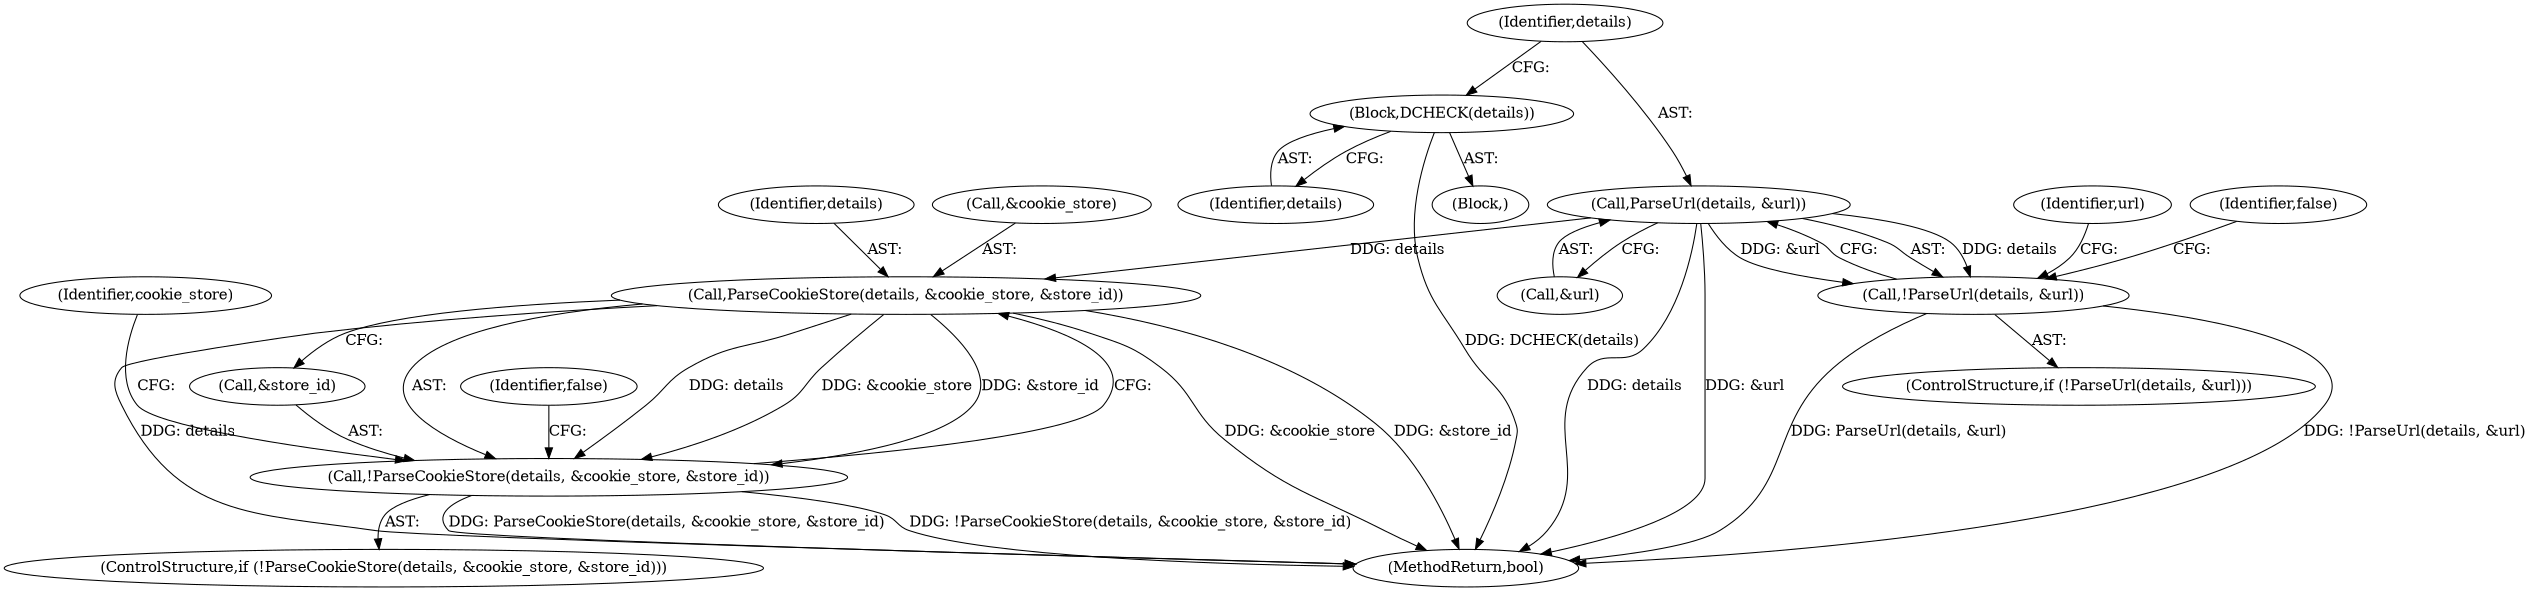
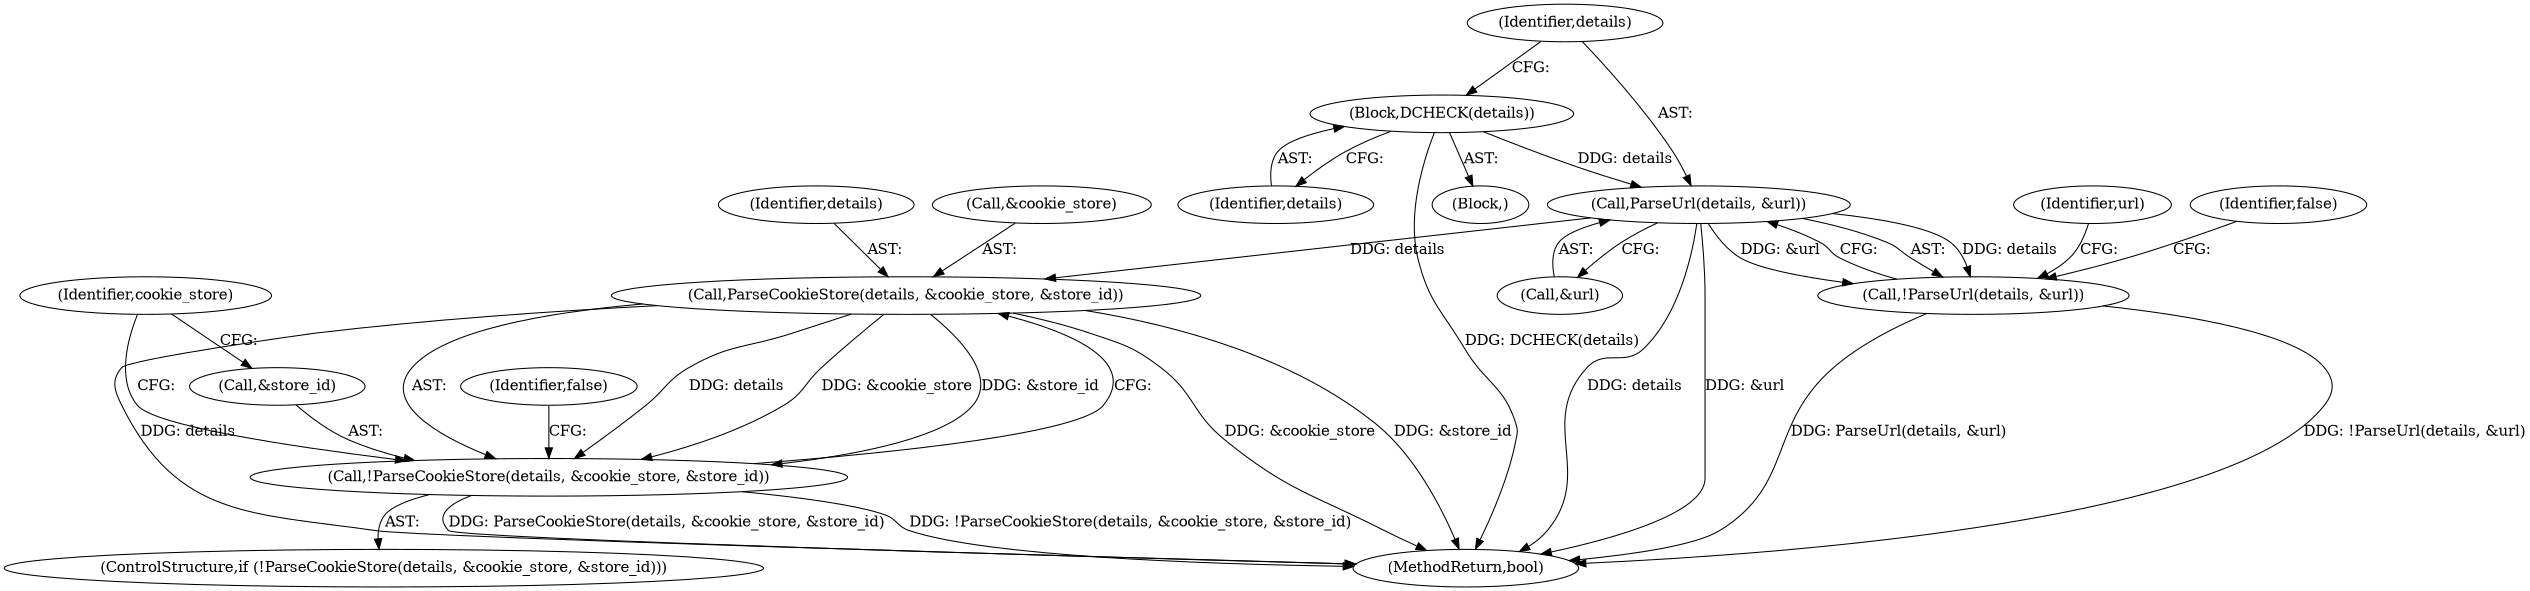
edge "(Block,DCHECK(details))" -> "(Call,ParseUrl(details, &url))": added, label "DDG: details"
edge "(Call,ParseCookieStore(details, &cookie_store, &store_id))" -> "(Call,&store_id)": now "(Identifier,cookie_store)" -> "(Call,&store_id)"
node "(ControlStructure,if (!ParseUrl(details, &url)))": removed
